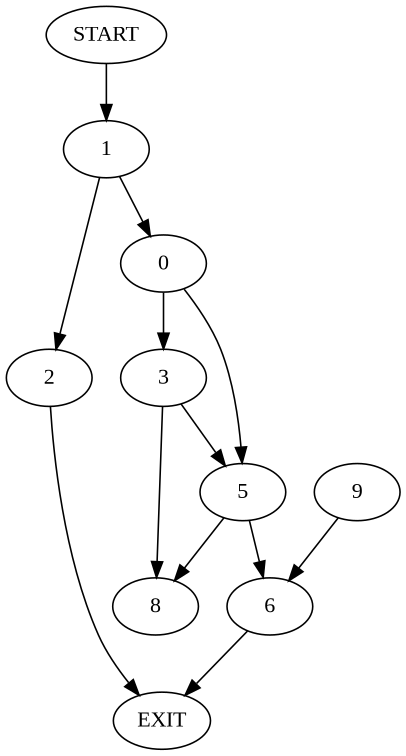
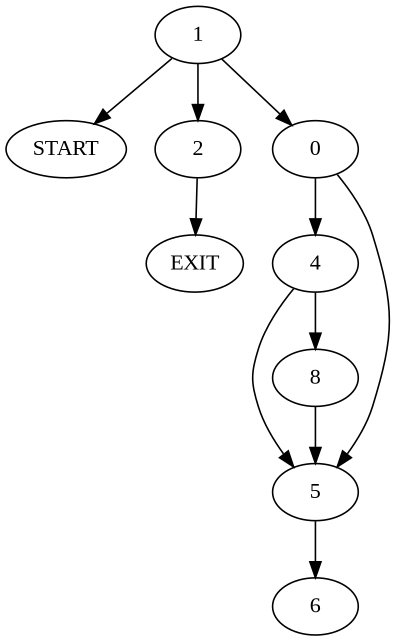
edge "START" -> "1": reversed
node "3": label "3" -> "4"
node "9": removed
edge "5" -> "8": reversed
edge "6" -> "EXIT": removed
